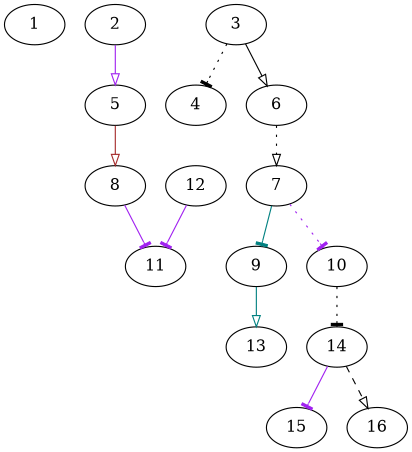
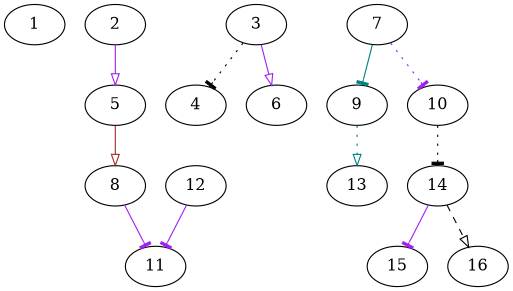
edge "3" -> "6": color black -> purple
edge "6" -> "7": removed
edge "9" -> "13": style solid -> dotted
